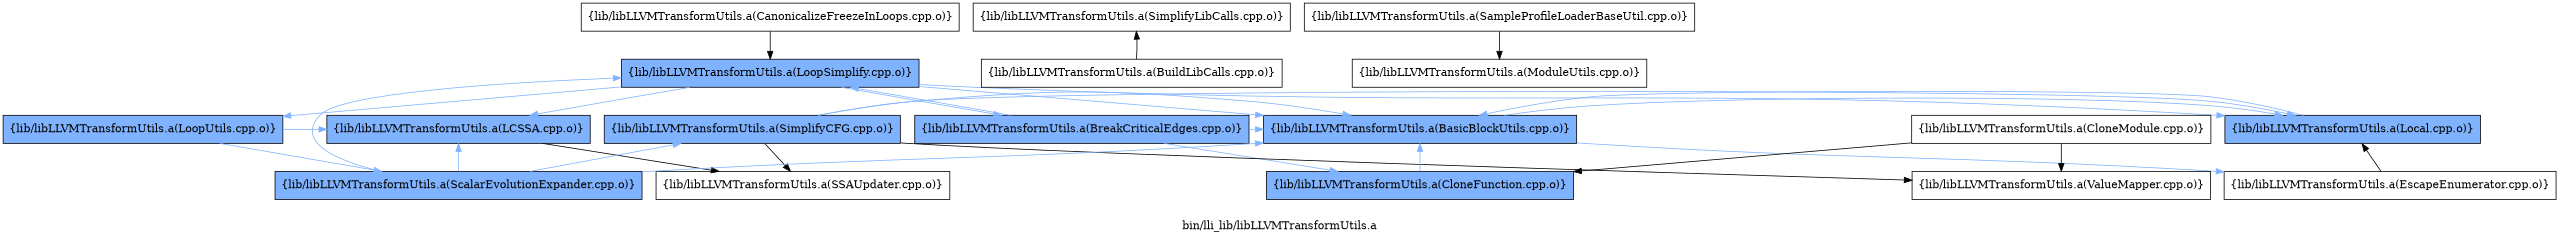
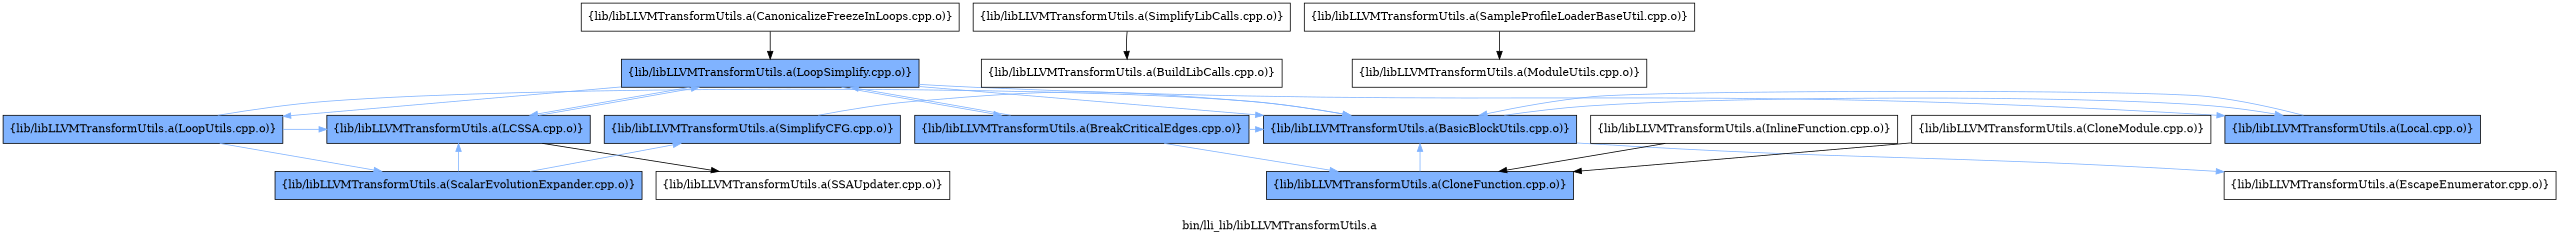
edge "{lib/libLLVMTransformUtils.a(BuildLibCalls.cpp.o)}" -> "{lib/libLLVMTransformUtils.a(SimplifyLibCalls.cpp.o)}": reversed
edge "{lib/libLLVMTransformUtils.a(SimplifyCFG.cpp.o)}" -> "{lib/libLLVMTransformUtils.a(Local.cpp.o)}": removed
edge "{lib/libLLVMTransformUtils.a(ScalarEvolutionExpander.cpp.o)}" -> "{lib/libLLVMTransformUtils.a(LoopSimplify.cpp.o)}": now "{lib/libLLVMTransformUtils.a(LCSSA.cpp.o)}" -> "{lib/libLLVMTransformUtils.a(LoopSimplify.cpp.o)}"
node "{lib/libLLVMTransformUtils.a(InlineFunction.cpp.o)}": added
edge "{lib/libLLVMTransformUtils.a(SimplifyCFG.cpp.o)}" -> "{lib/libLLVMTransformUtils.a(SSAUpdater.cpp.o)}": removed
edge "{lib/libLLVMTransformUtils.a(ScalarEvolutionExpander.cpp.o)}" -> "{lib/libLLVMTransformUtils.a(BasicBlockUtils.cpp.o)}": now "{lib/libLLVMTransformUtils.a(LoopUtils.cpp.o)}" -> "{lib/libLLVMTransformUtils.a(BasicBlockUtils.cpp.o)}"
edge "{lib/libLLVMTransformUtils.a(EscapeEnumerator.cpp.o)}" -> "{lib/libLLVMTransformUtils.a(Local.cpp.o)}": removed
node "{lib/libLLVMTransformUtils.a(ValueMapper.cpp.o)}": removed
